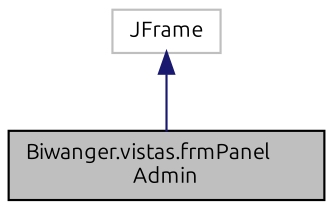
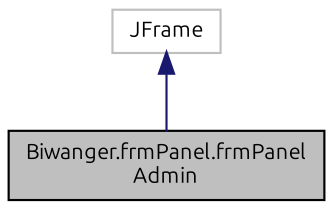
node "Biwanger.vistas.frmPanel Admin": label "Biwanger.vistas.frmPanel Admin" -> "Biwanger.frmPanel.frmPanel Admin"
